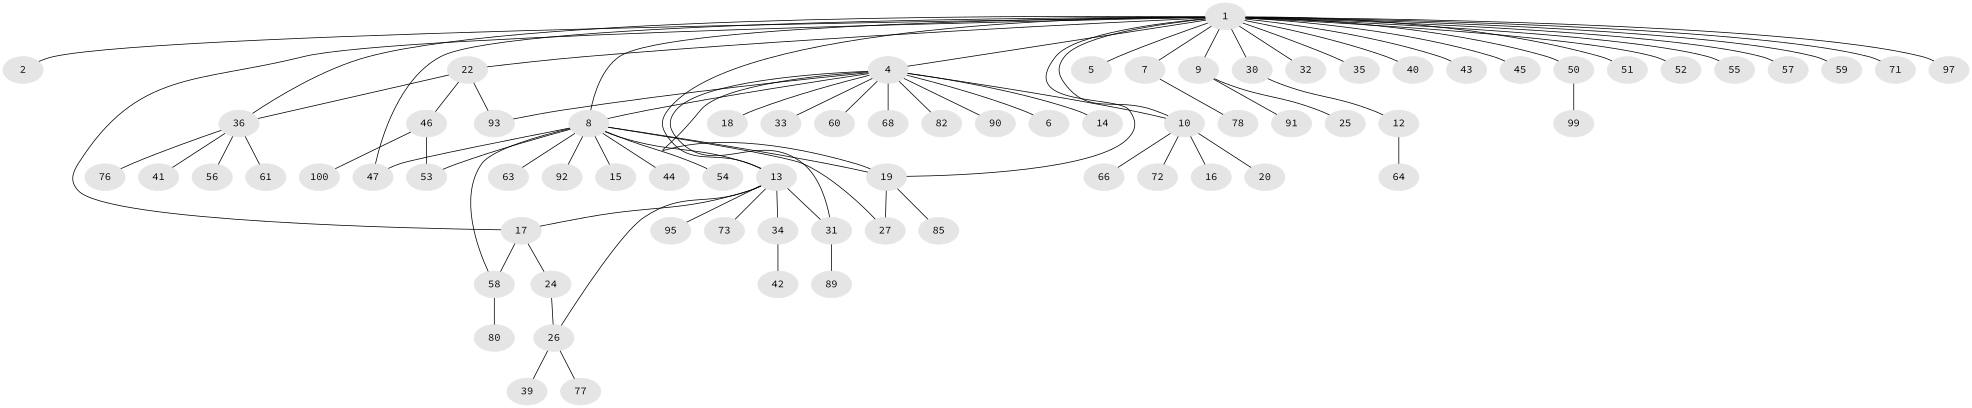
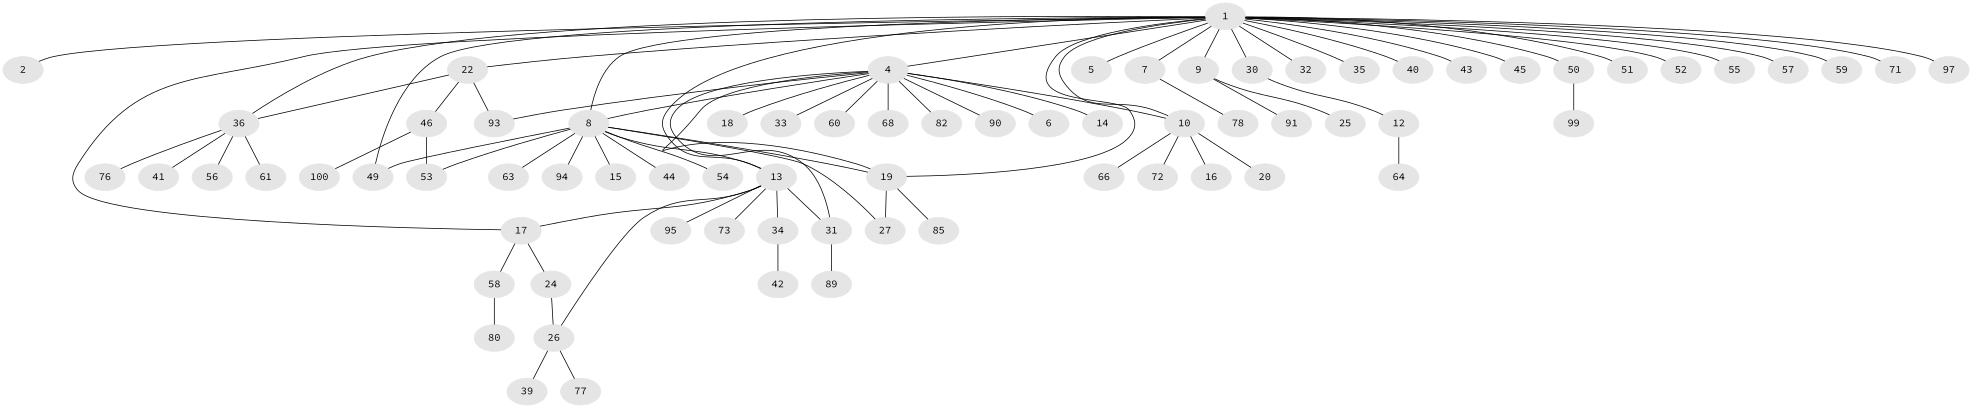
edge "8" -- "58": removed
node "47": label "47" -> "49"
node "92": label "92" -> "94"
